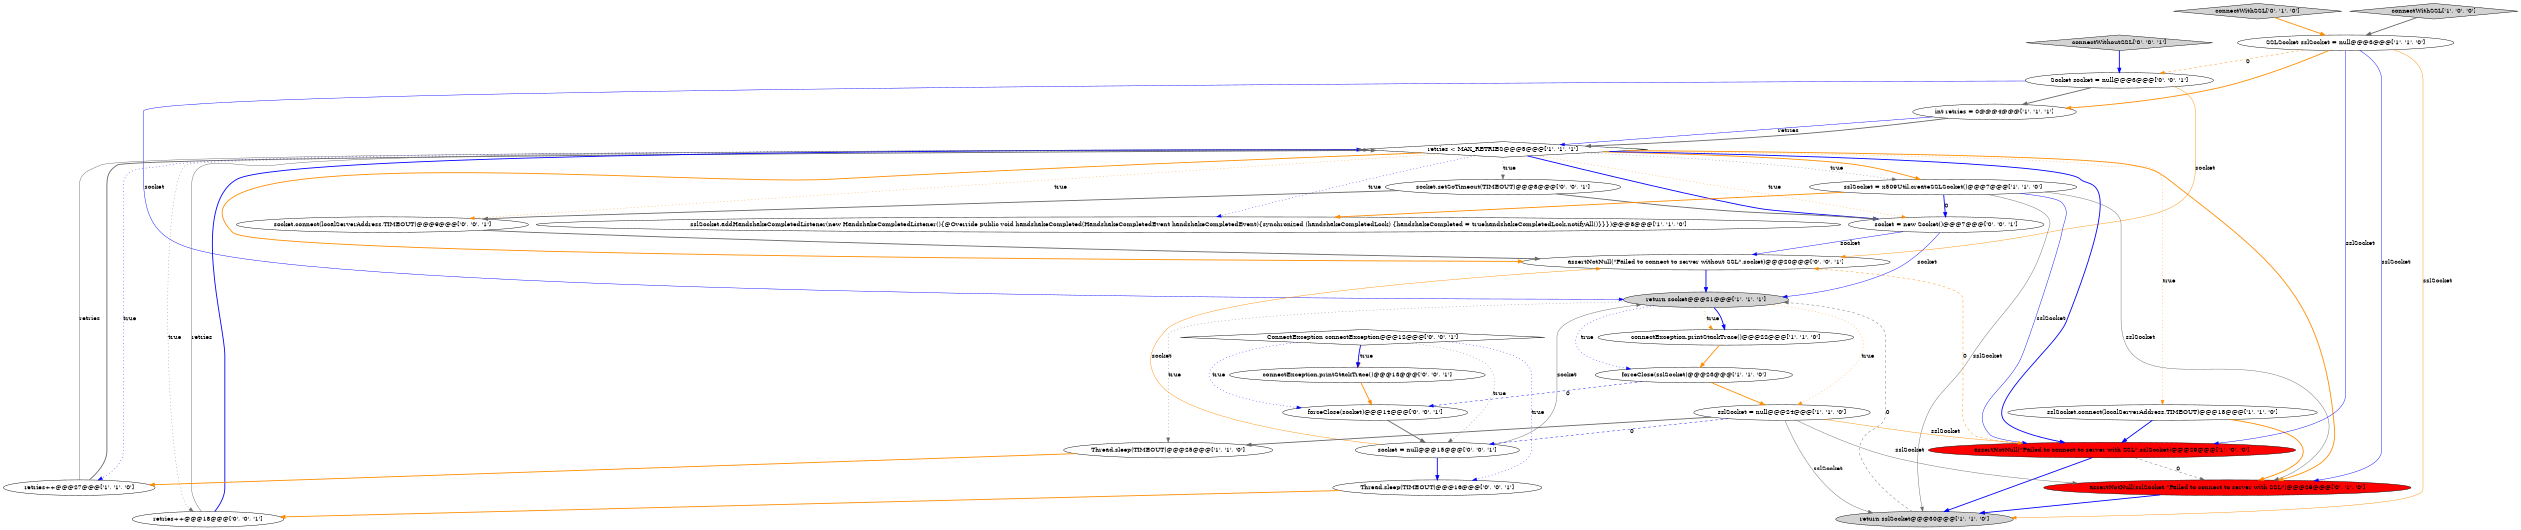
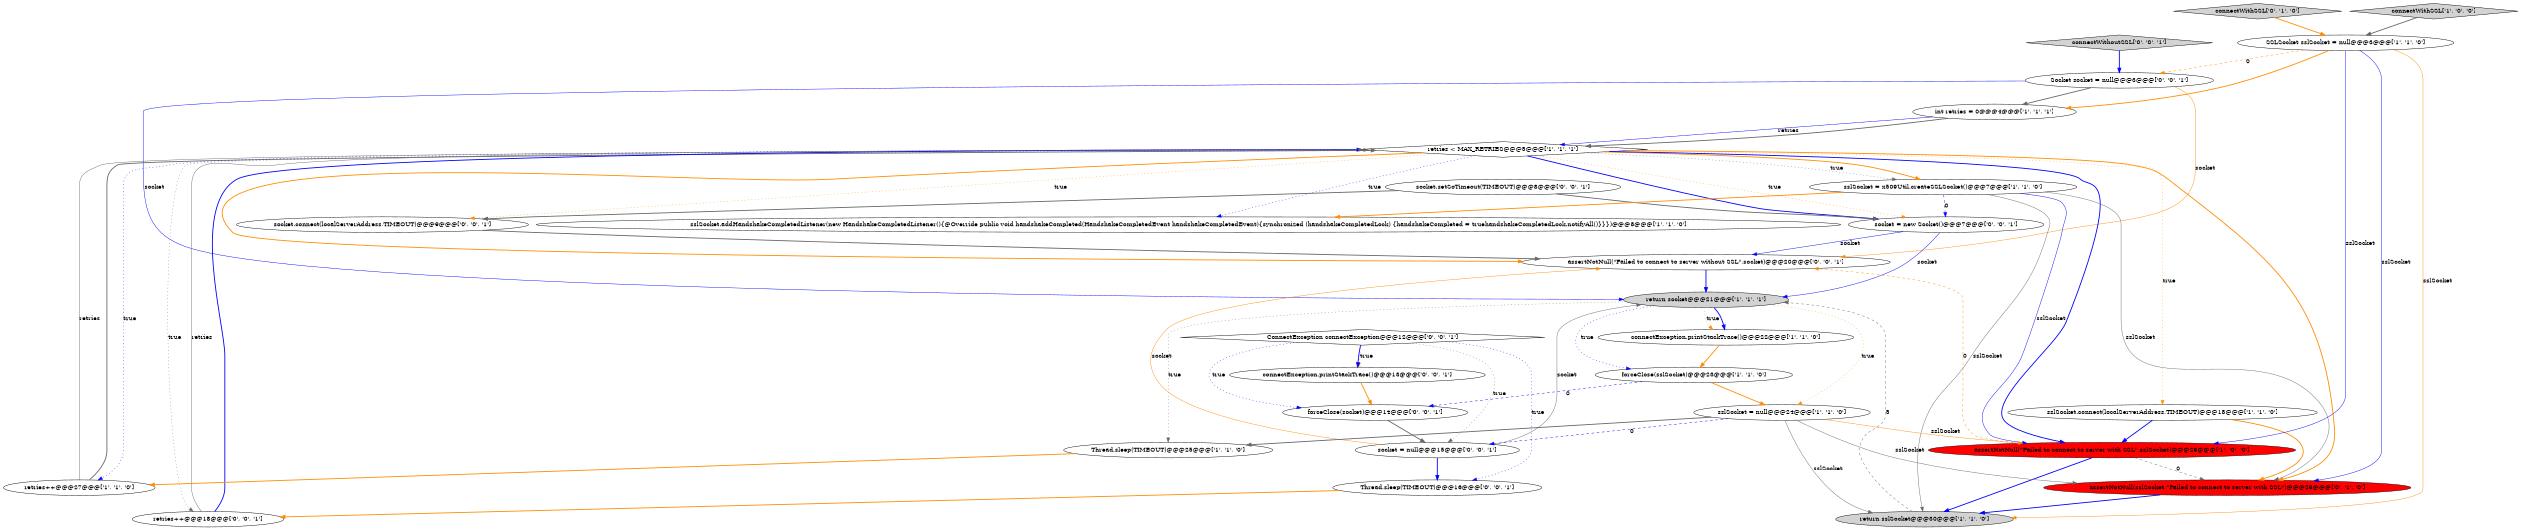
edge "retries < MAX_RETRIES@@@5@@@['1', '1', '1']" -> "socket.setSoTimeout(TIMEOUT)@@@8@@@['0', '0', '1']": removed, label "true"
edge "sslSocket = x509Util.createSSLSocket()@@@7@@@['1', '1', '0']" -> "socket = new Socket()@@@7@@@['0', '0', '1']": style bold -> dashed
edge "return sslSocket@@@30@@@['1', '1', '0']" -> "return socket@@@21@@@['1', '1', '1']": label "0" -> "5"
